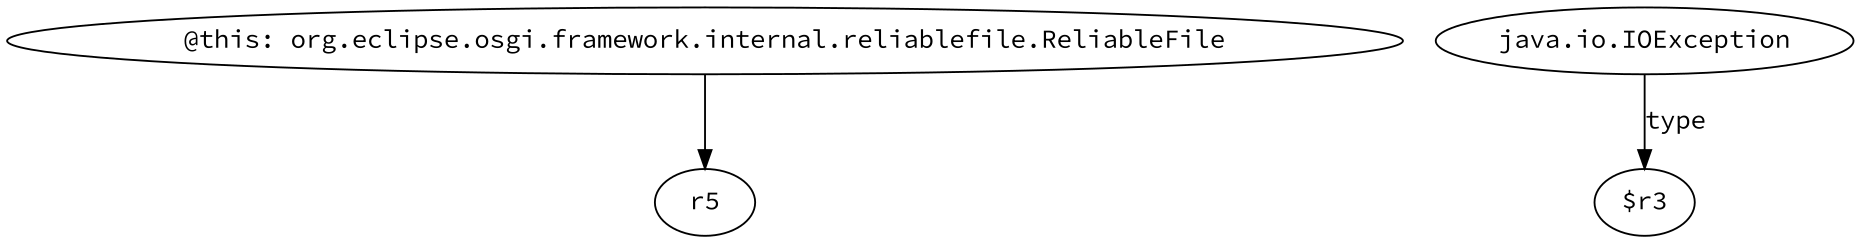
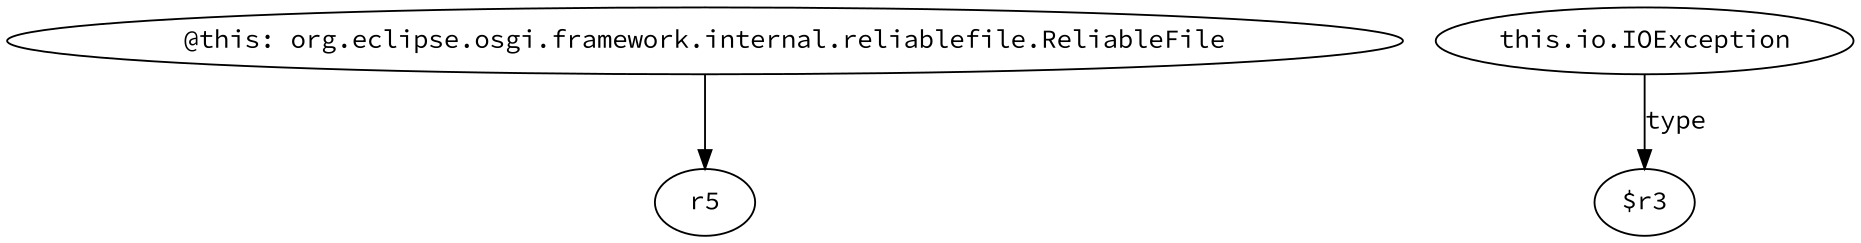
node "java.io.IOException": label "java.io.IOException" -> "this.io.IOException"
